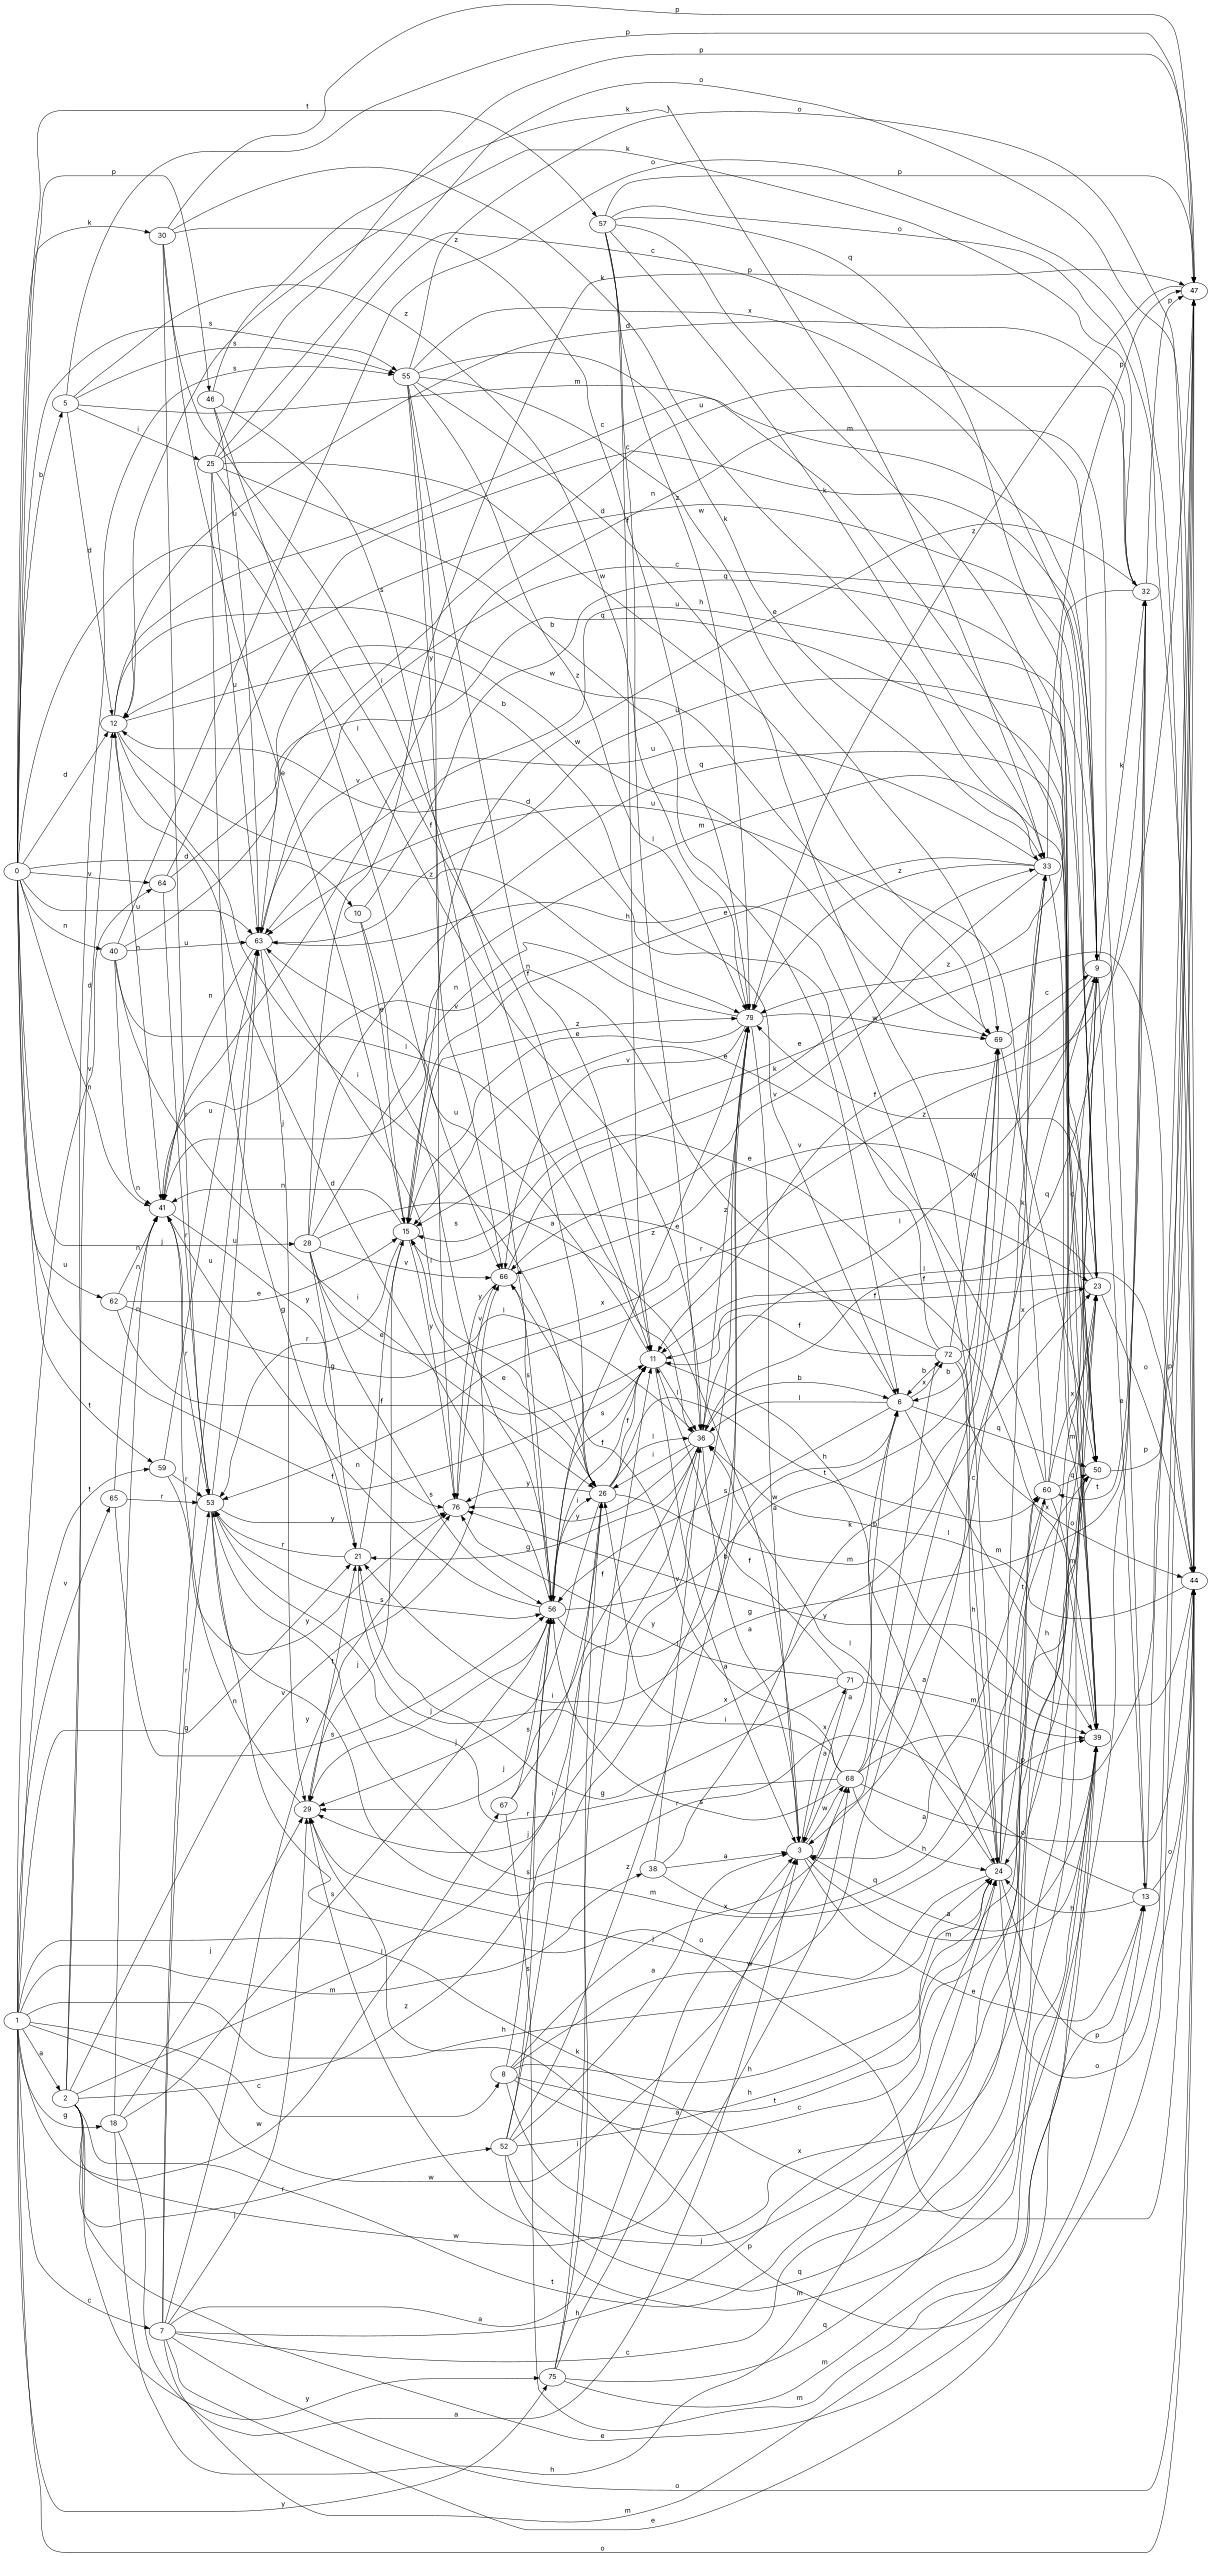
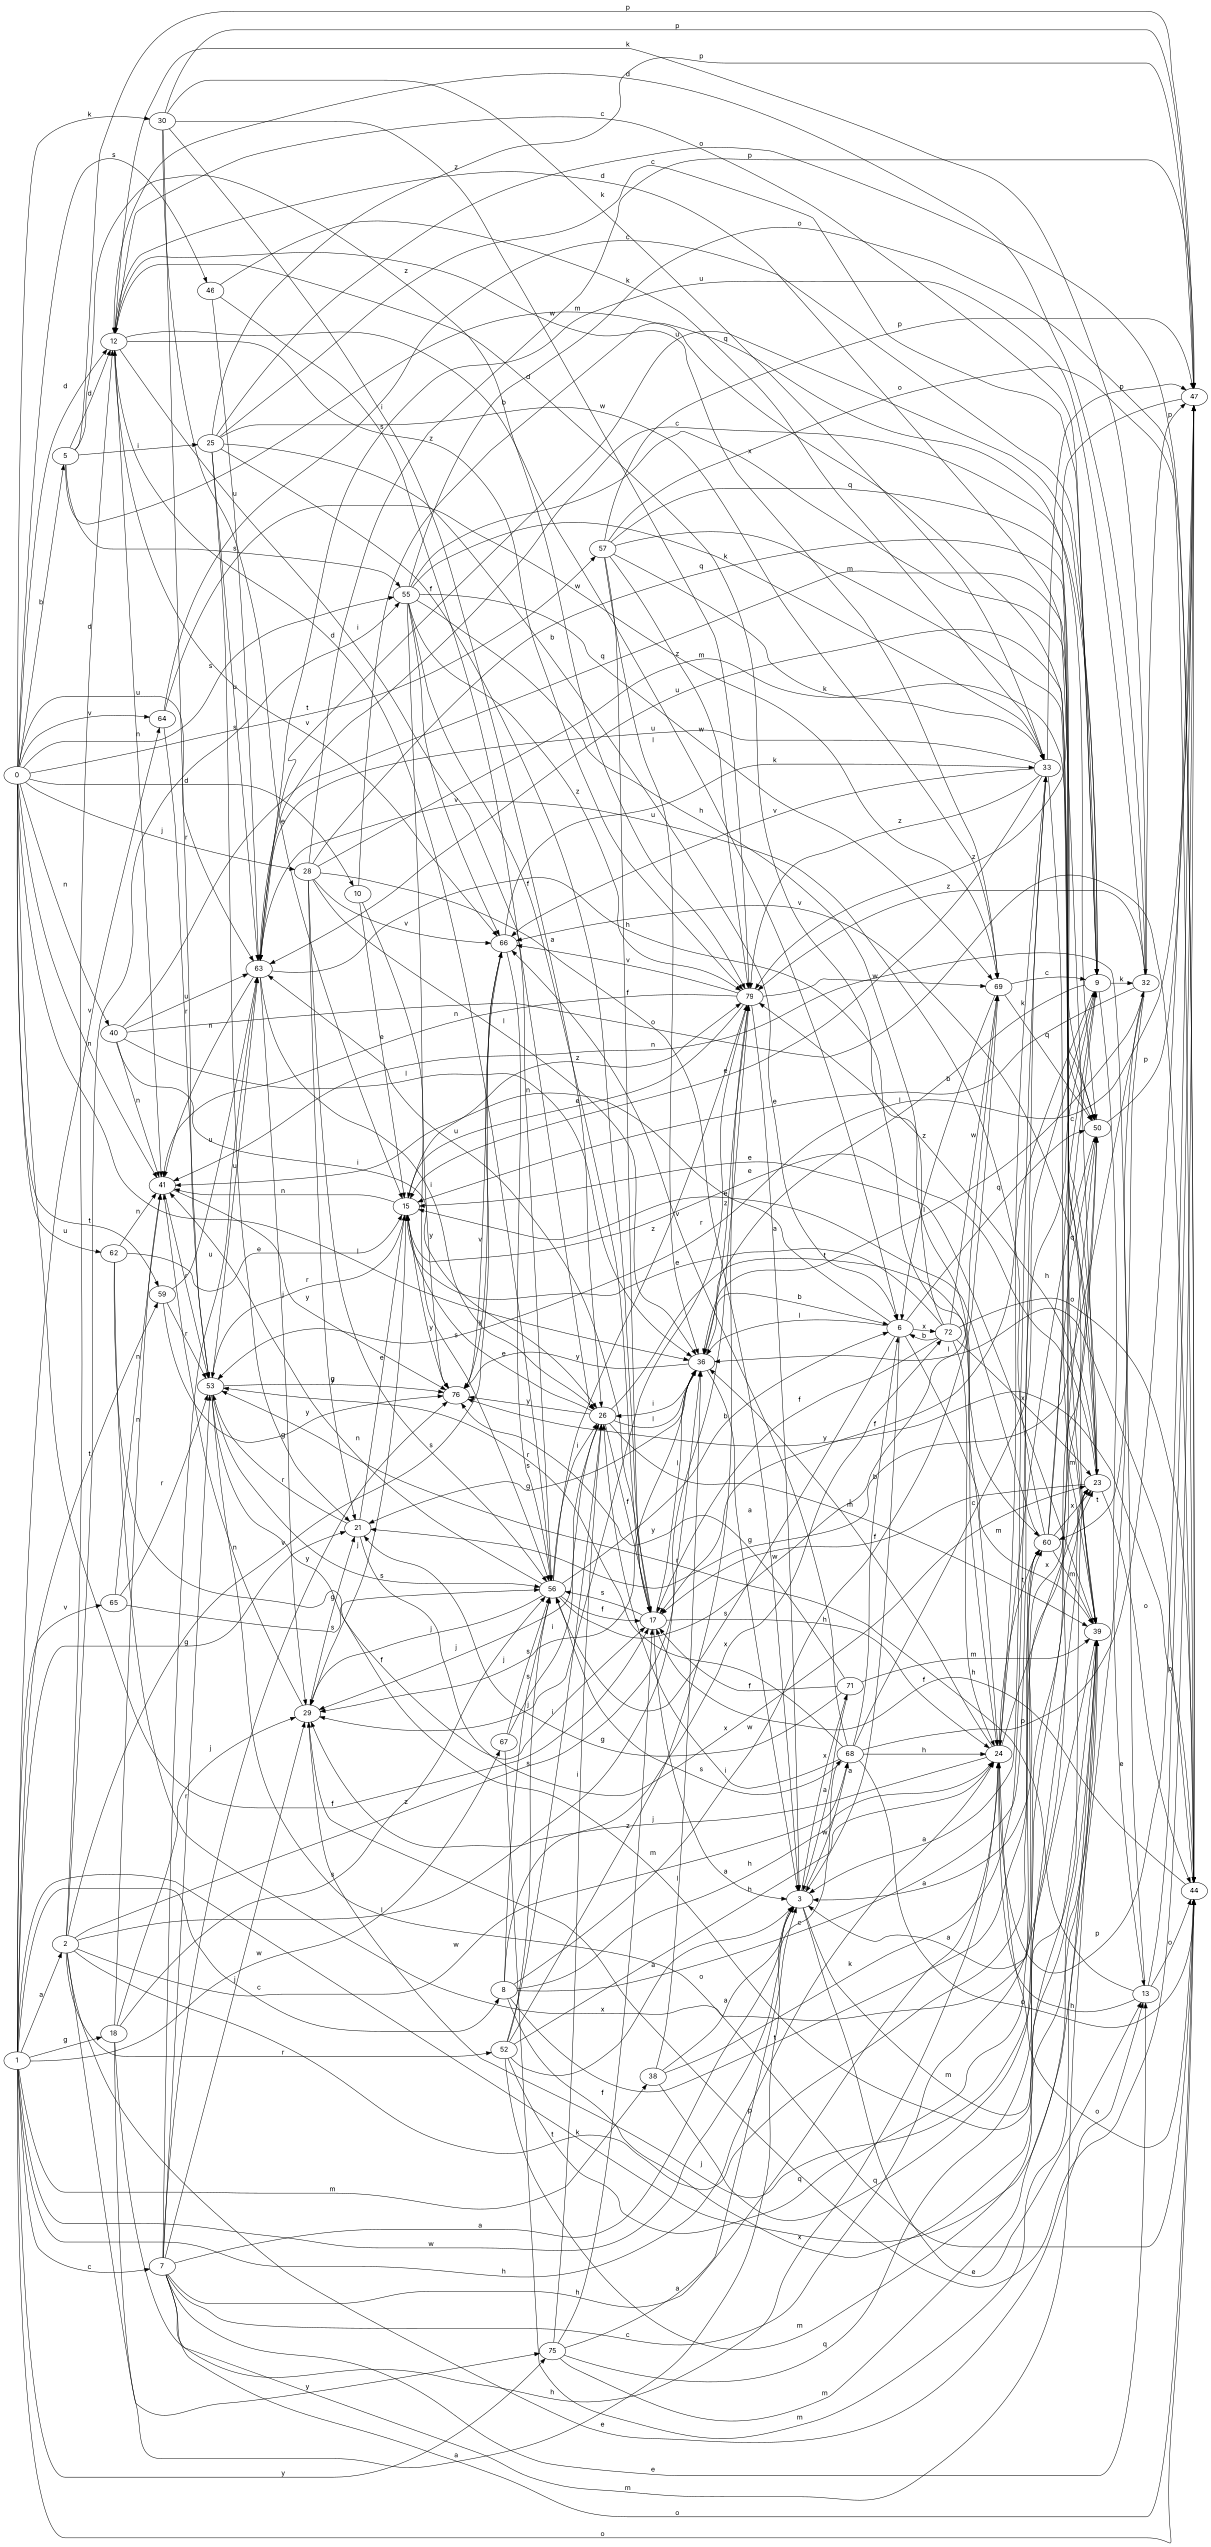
edge "0" -> "46": label "p" -> "s"
edge "46" -> "66": now "12" -> "66"
edge "44" -> "15": now "23" -> "15"
node "11": label "11" -> "17"
edge "29" -> "21": label "t" -> "g"
